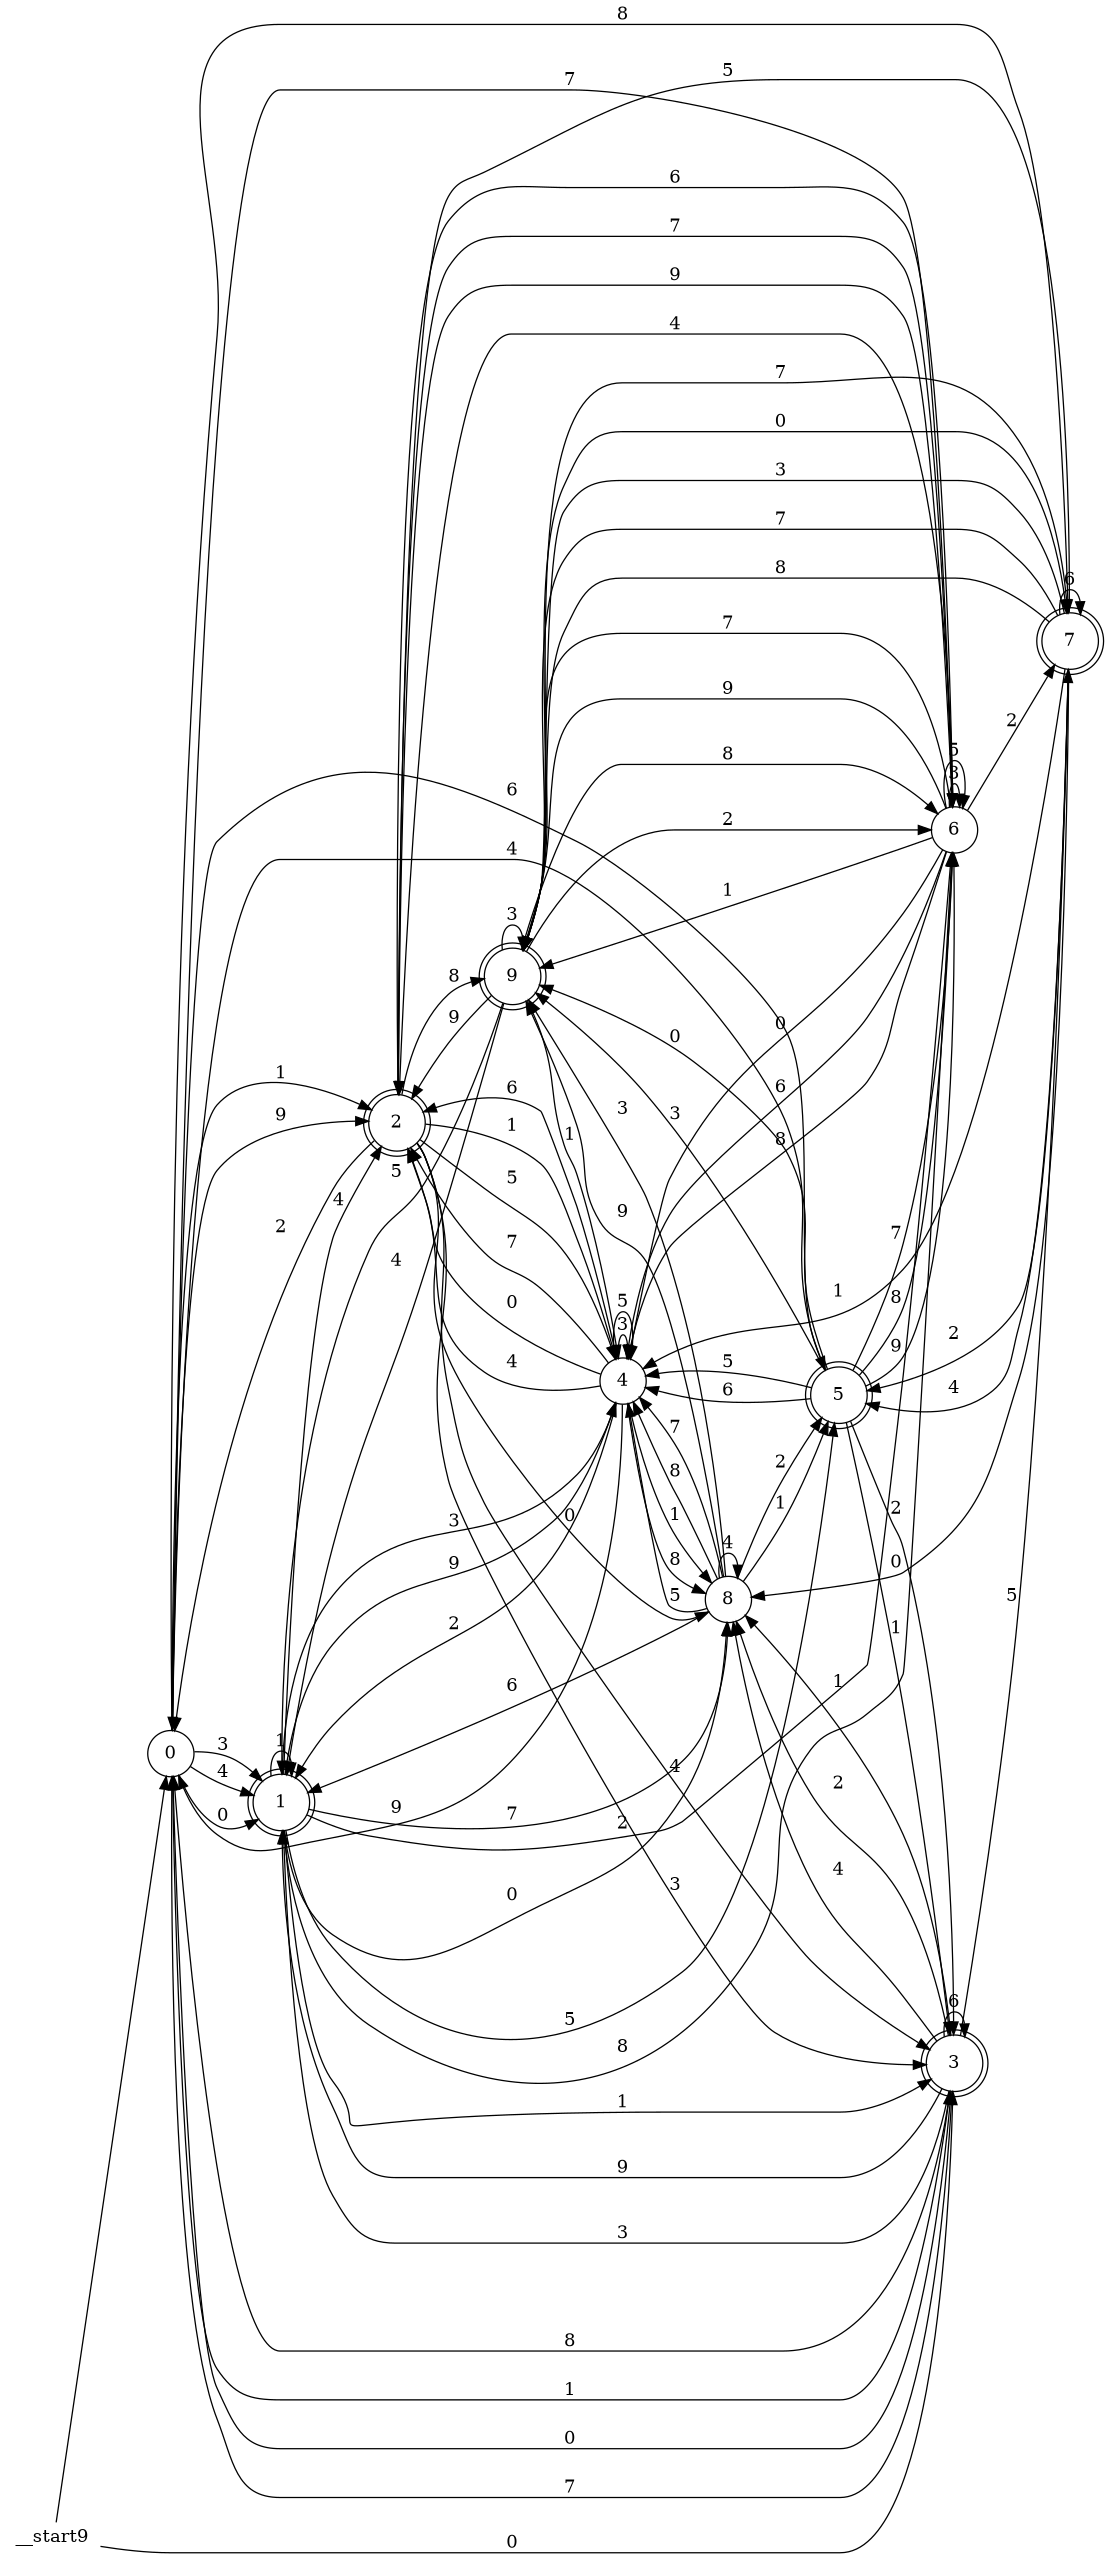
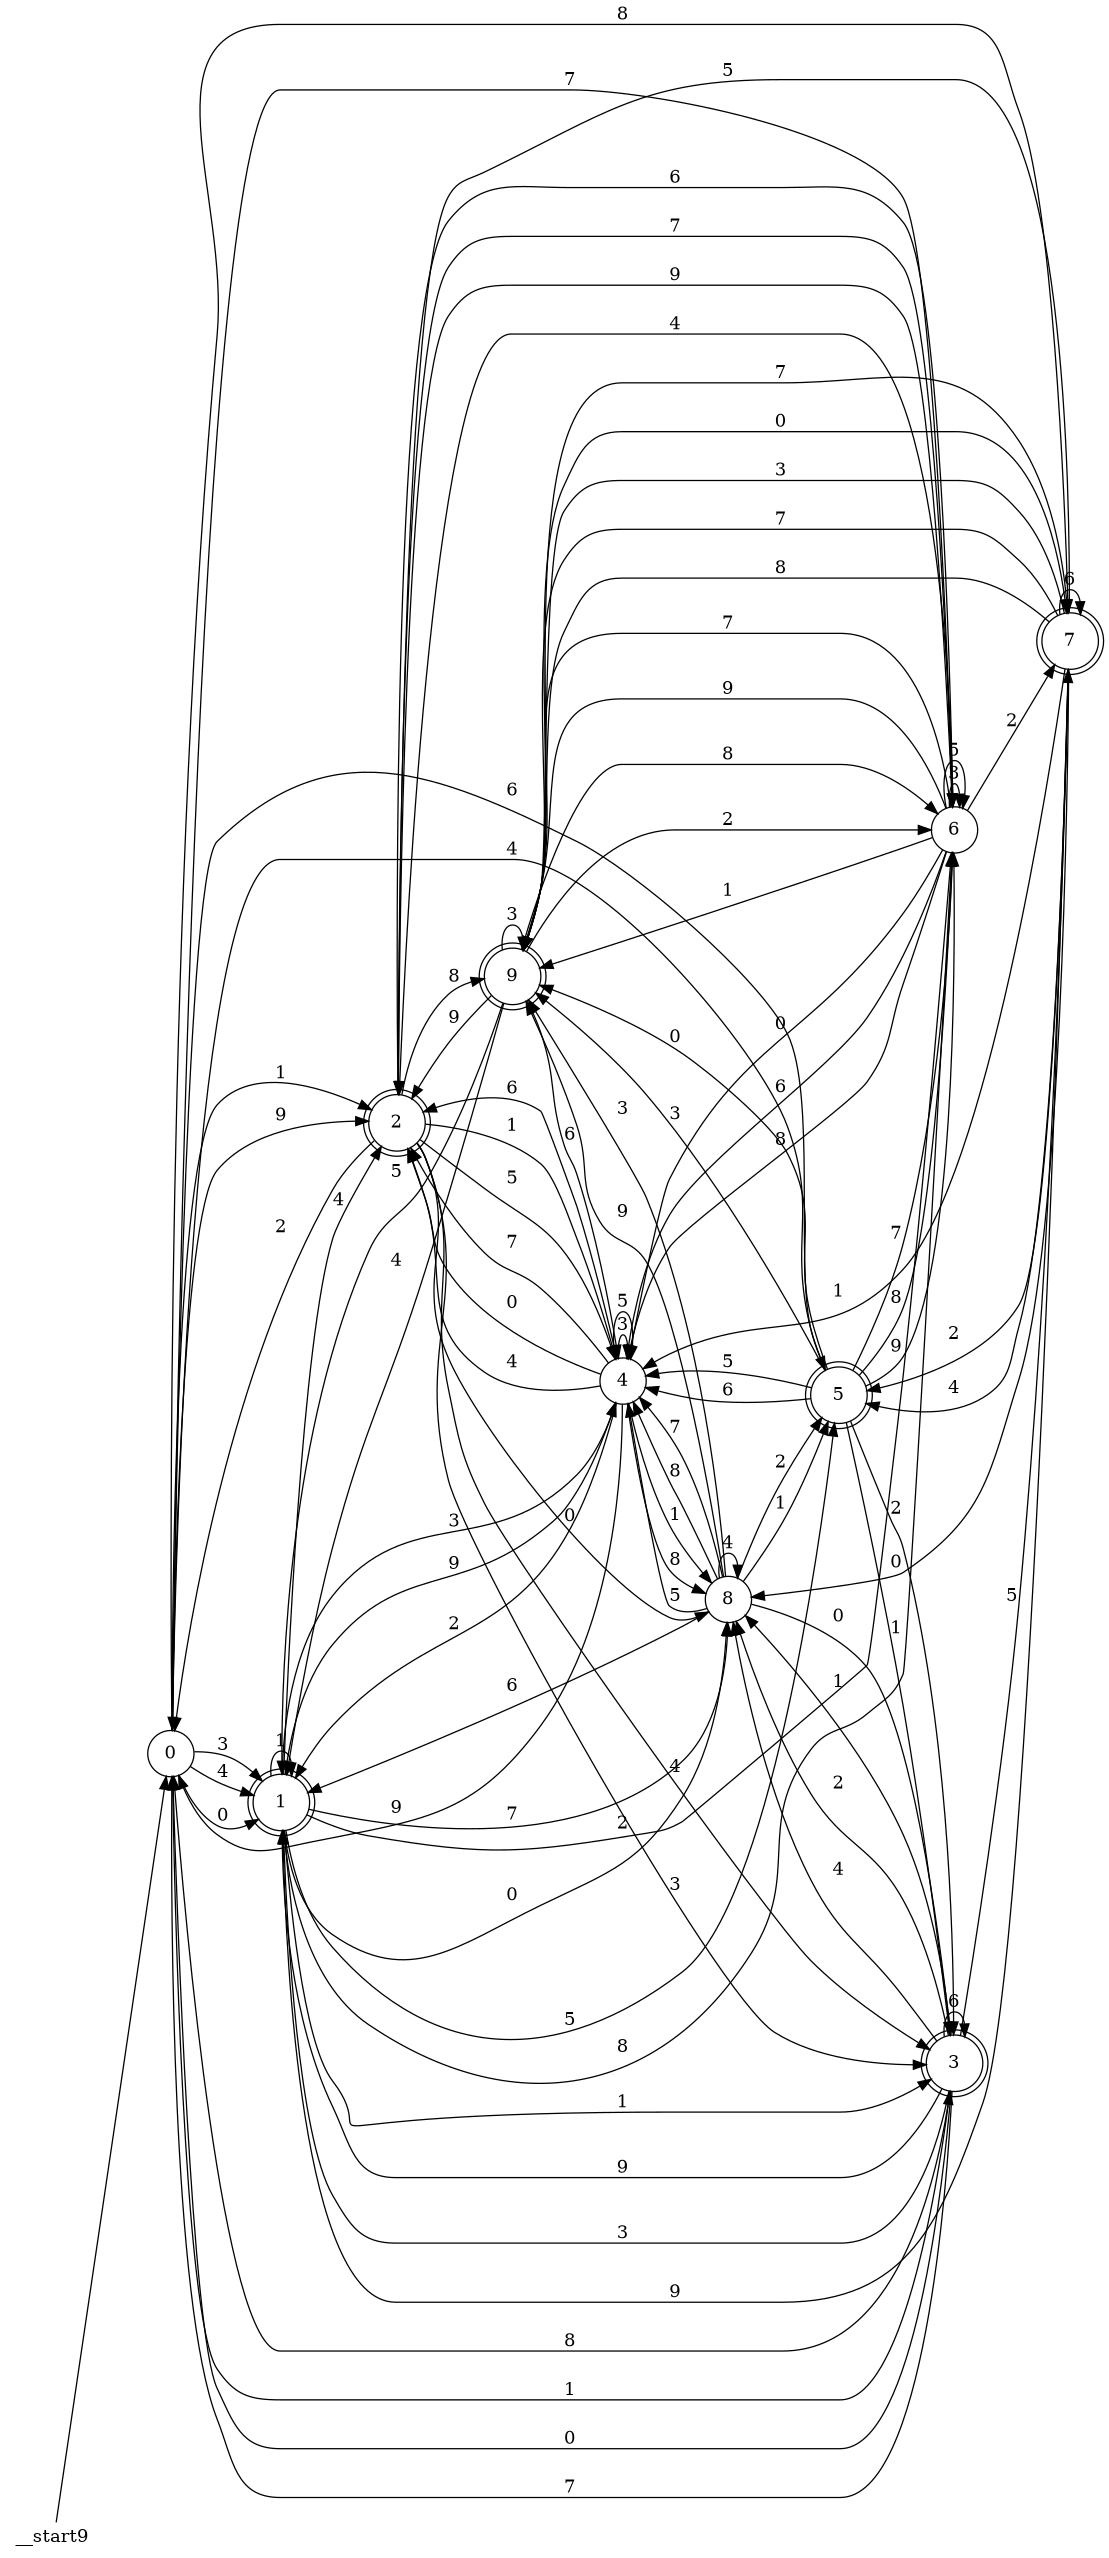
edge "9" -> "4": label "1" -> "6"
edge "7" -> "1": added, label "9"
edge "__start9" -> "3": now "8" -> "3"
